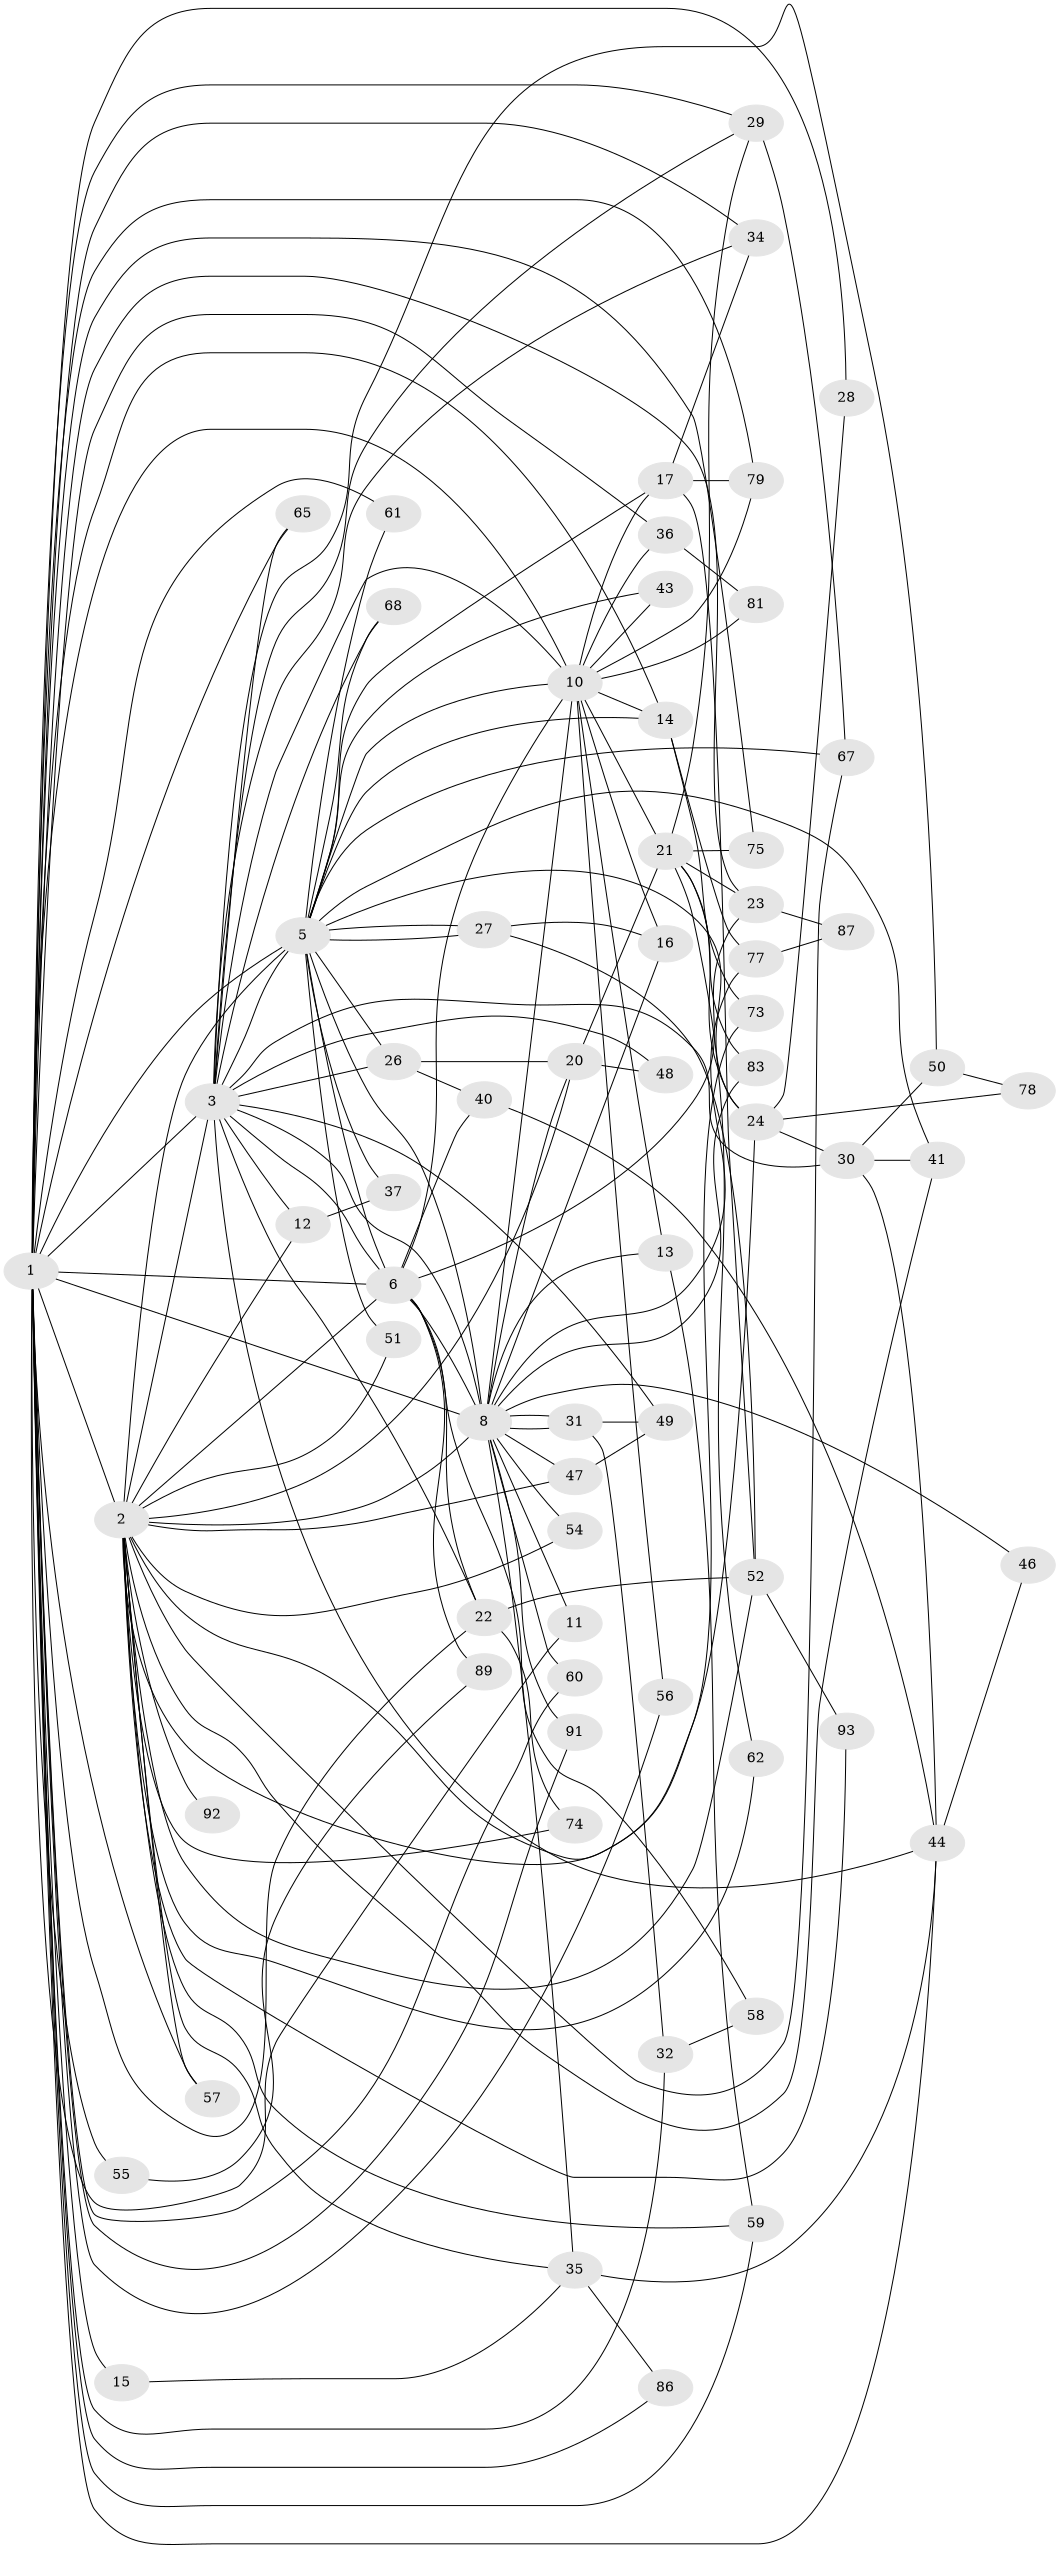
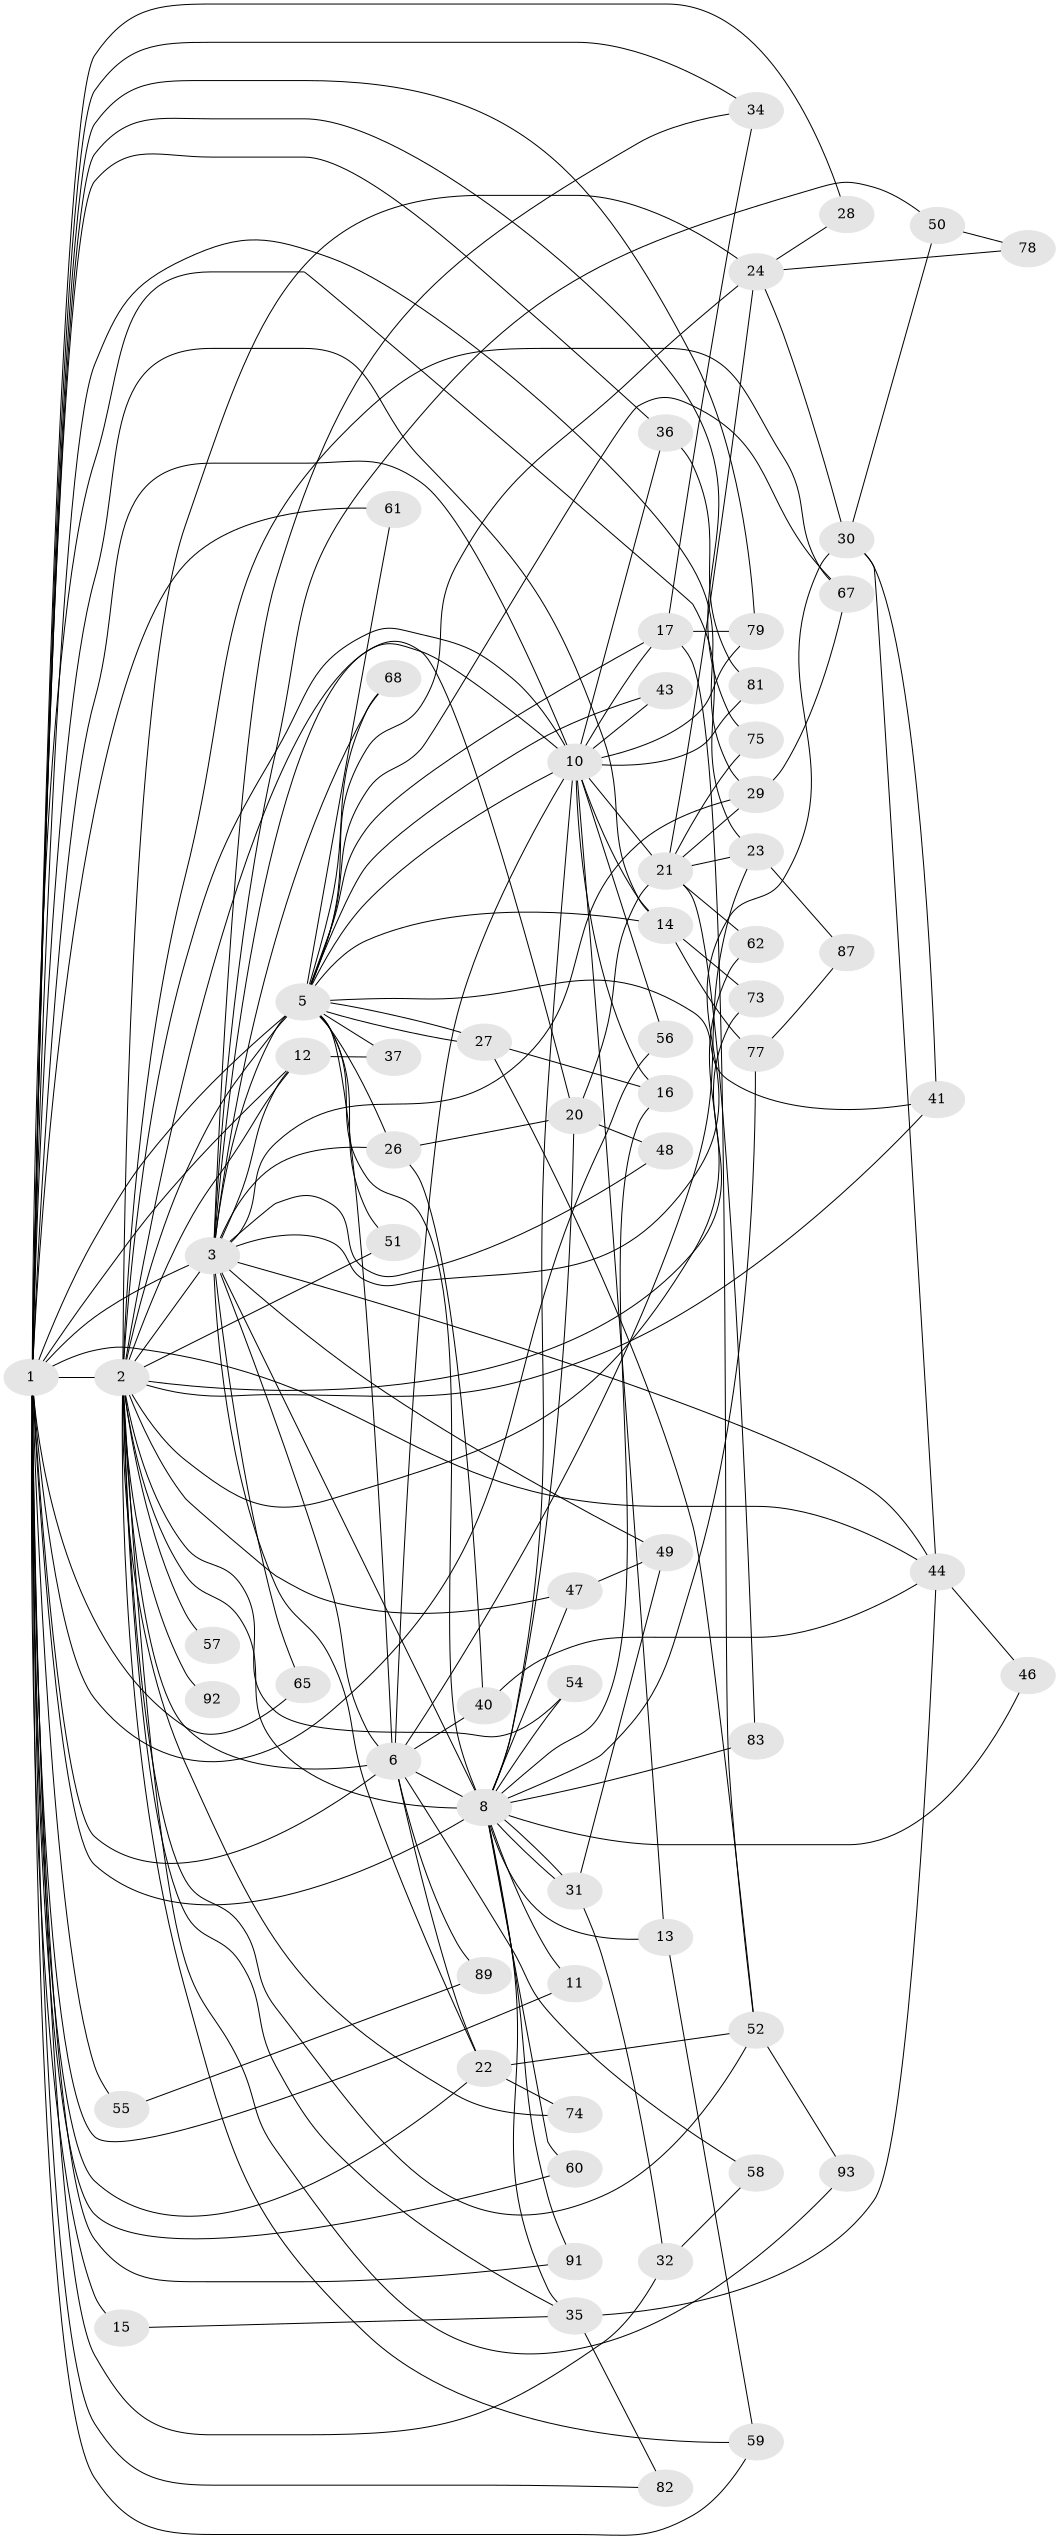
edge "10" -- "2": added
edge "1" -- "57": now "1" -- "12"
node "86": label "86" -> "82"
